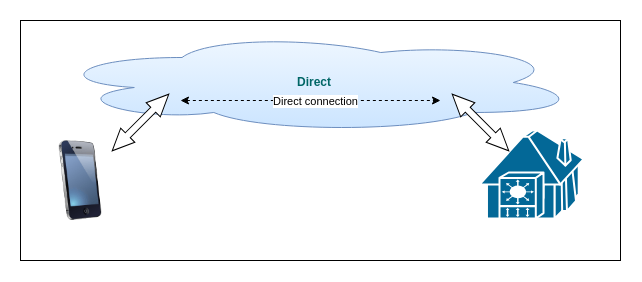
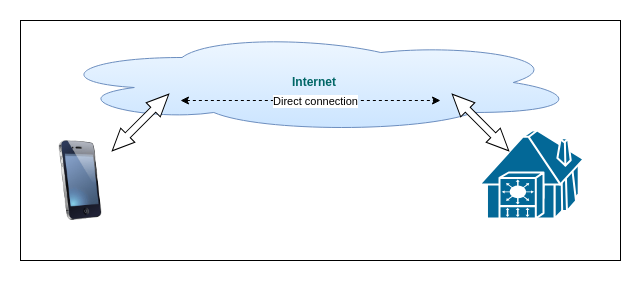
node "Direct": label "Direct" -> "Internet"
